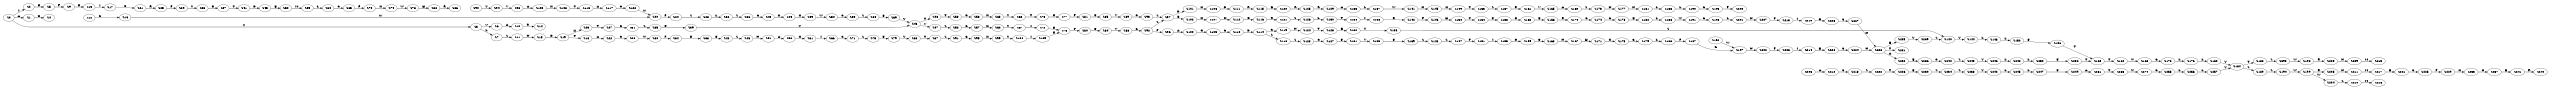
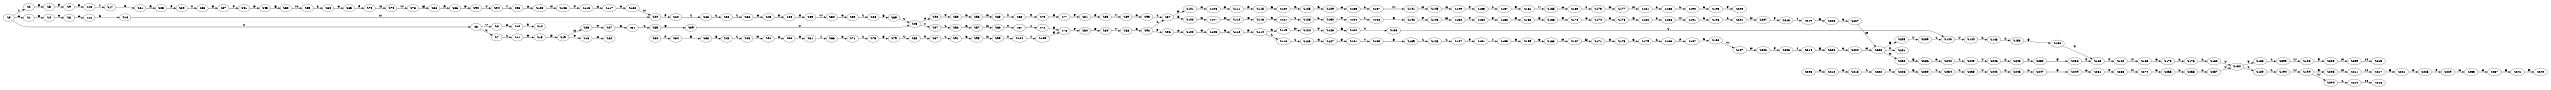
edge "S86" -> "S90": added, label "D"
node "S8": added
node "S26": removed
edge "S187" -> "S197": now "S187" -> "S192"
